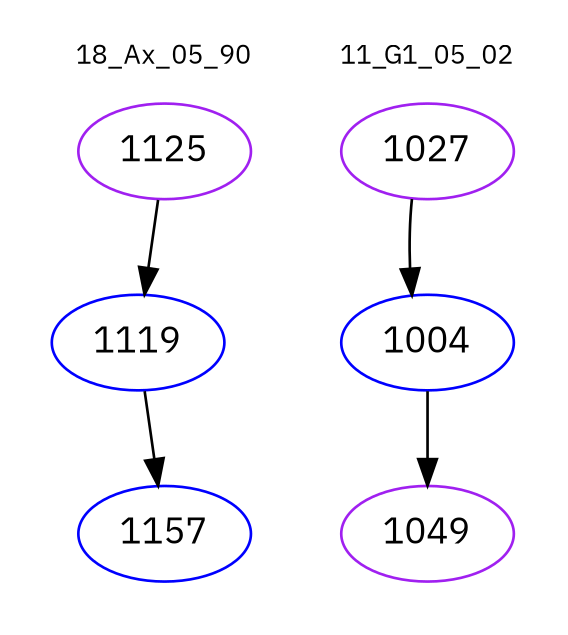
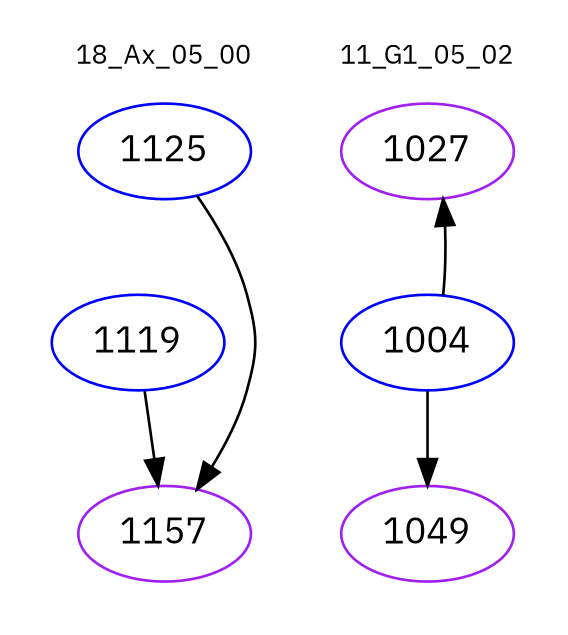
cluster "18_Ax_05_90": label "18_Ax_05_90" -> "18_Ax_05_00"
node "1125": color purple -> blue
edge "1125" -> "1119": now "1125" -> "1157"
edge "1027" -> "1004": reversed
node "1157": color blue -> purple
